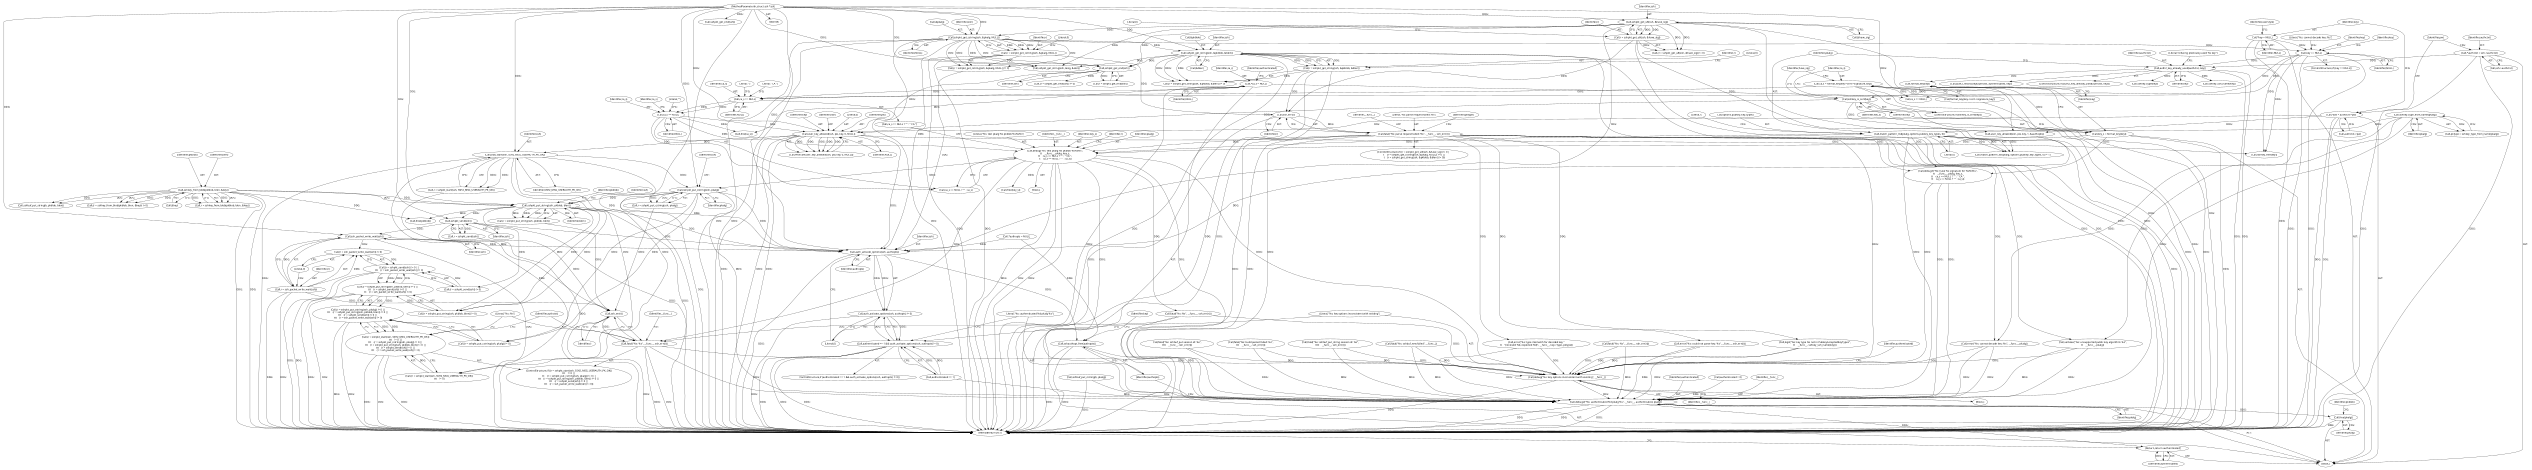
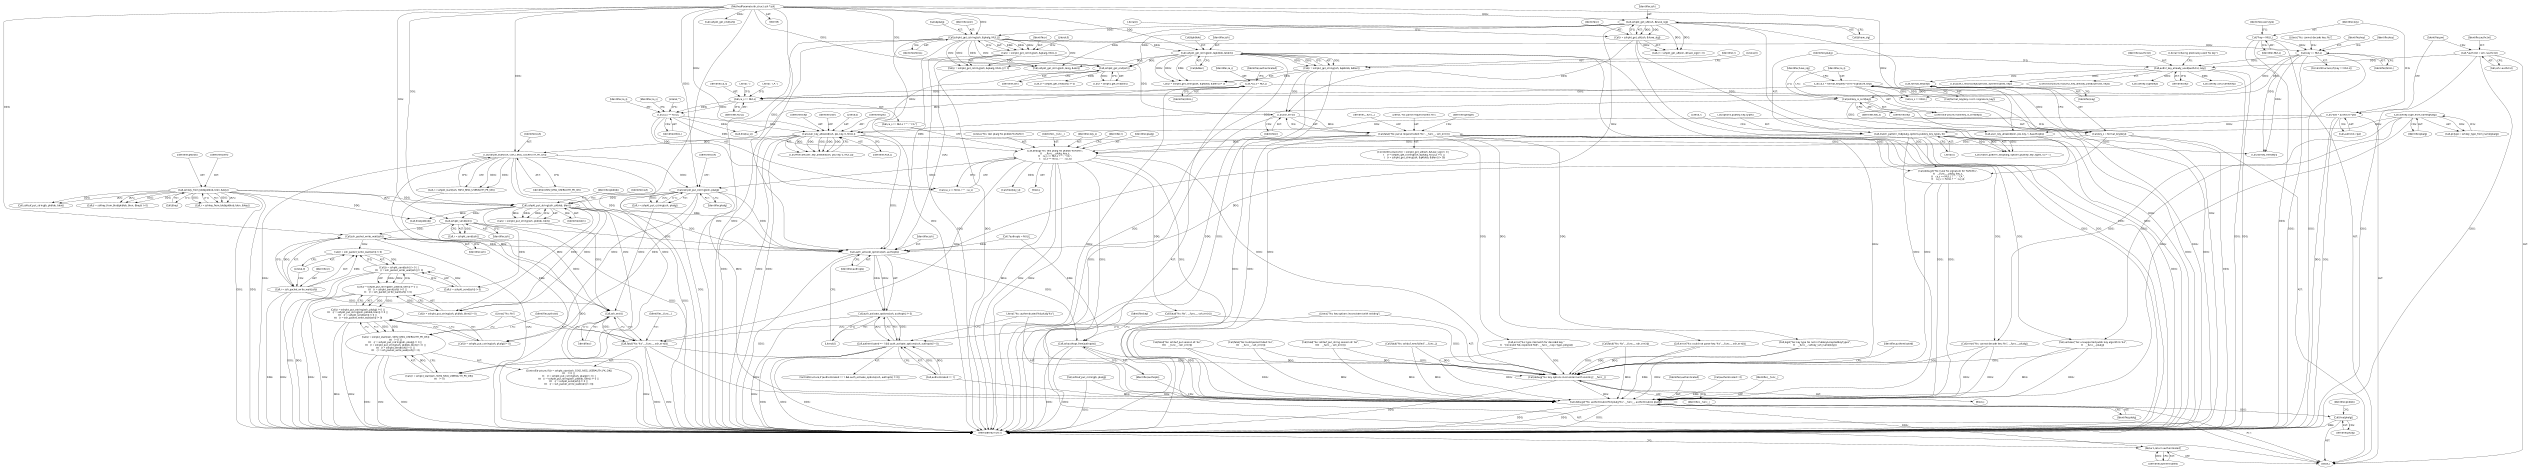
edge "(Call,authctxt->pw)" -> "(Call,*pw = authctxt->pw)": label "CFG: " -> "AST: "
node "(Call,blob_start(ssh, SSH2_MSG_USERAUTH_PK_OK))": label "(Call,blob_start(ssh, SSH2_MSG_USERAUTH_PK_OK))" -> "(Call,sshpkt_start(ssh, SSH2_MSG_USERAUTH_PK_OK))"
